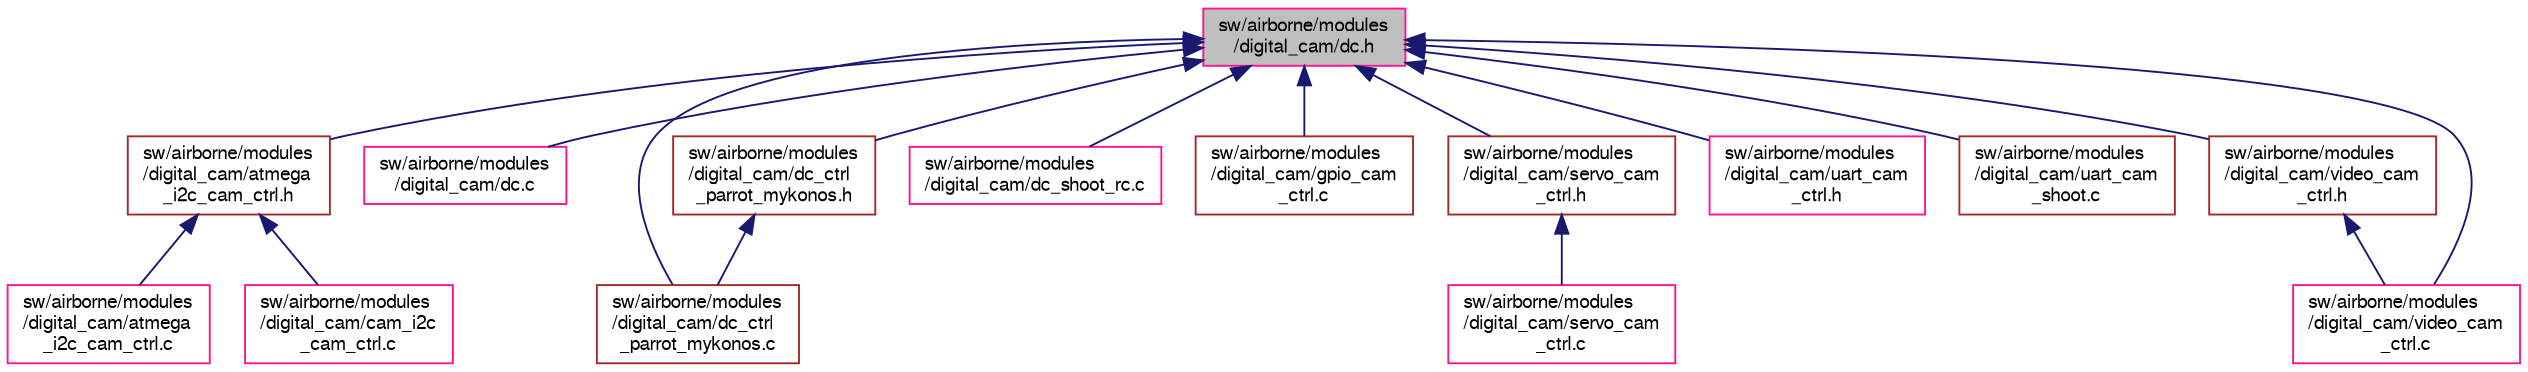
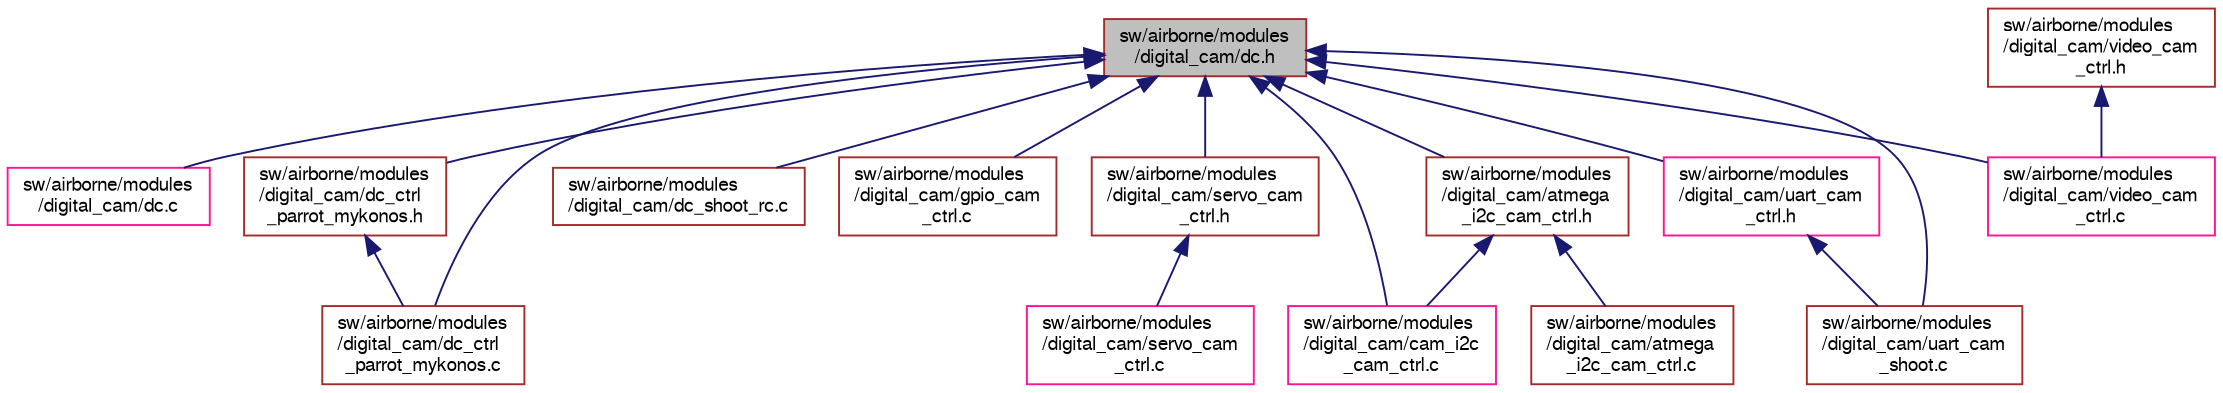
node "sw/airborne/modules /digital_cam/dc.h": color deeppink -> brown
edge "sw/airborne/modules /digital_cam/video_cam _ctrl.h" -> "sw/airborne/modules /digital_cam/dc.h": now "sw/airborne/modules /digital_cam/cam_i2c _cam_ctrl.c" -> "sw/airborne/modules /digital_cam/dc.h"
node "sw/airborne/modules /digital_cam/dc_shoot_rc.c": color deeppink -> brown
edge "sw/airborne/modules /digital_cam/uart_cam _shoot.c" -> "sw/airborne/modules /digital_cam/uart_cam _ctrl.h": added
node "sw/airborne/modules /digital_cam/atmega _i2c_cam_ctrl.c": color deeppink -> brown
